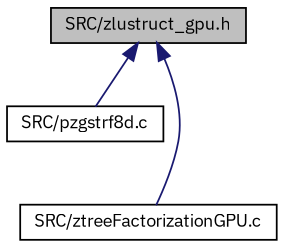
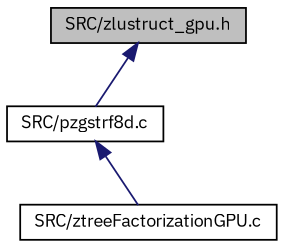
edge "SRC/ztreeFactorizationGPU.c" -> "SRC/zlustruct_gpu.h": now "SRC/ztreeFactorizationGPU.c" -> "SRC/pzgstrf8d.c"
